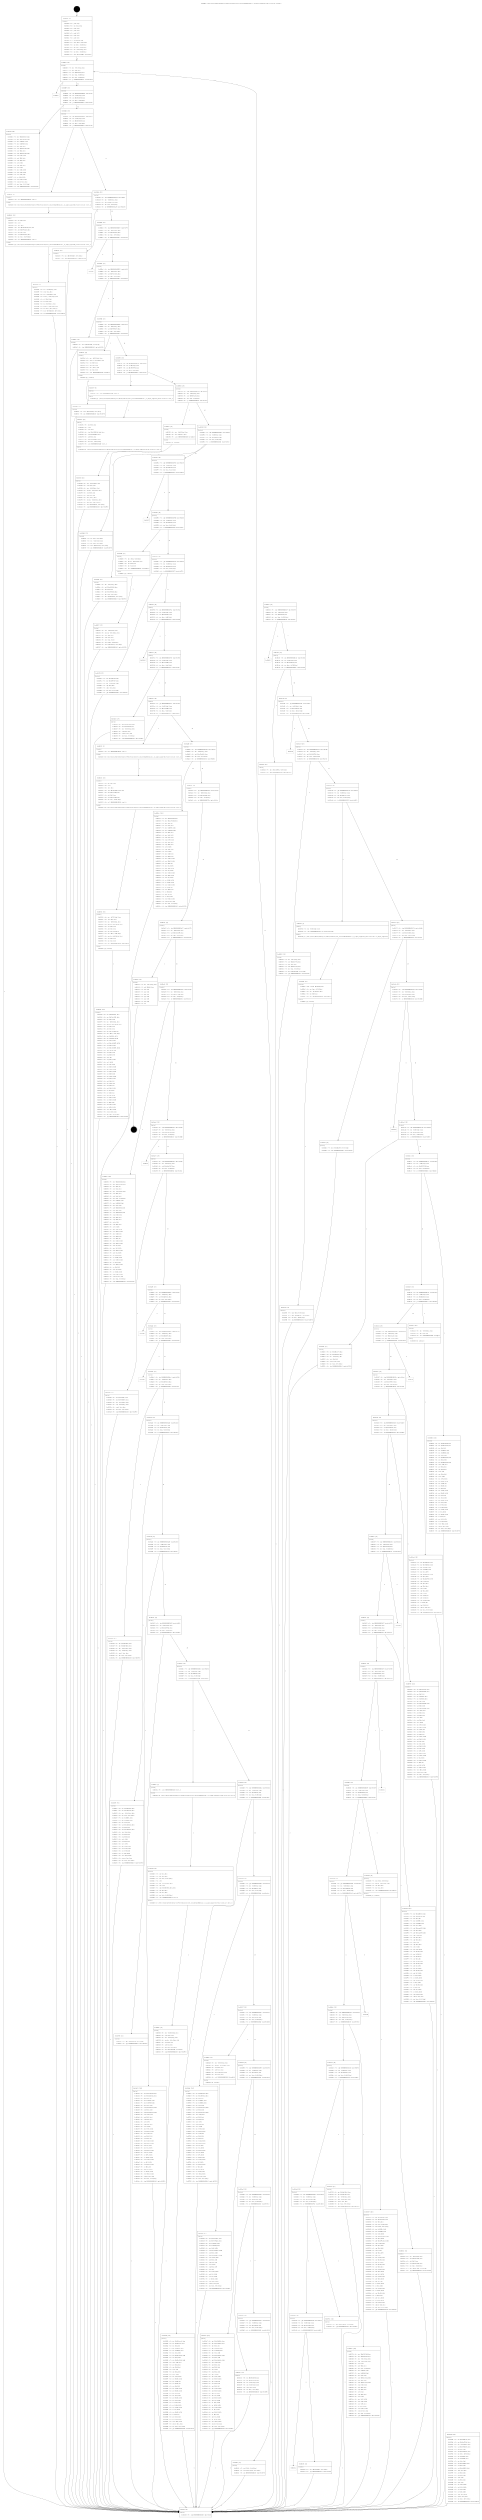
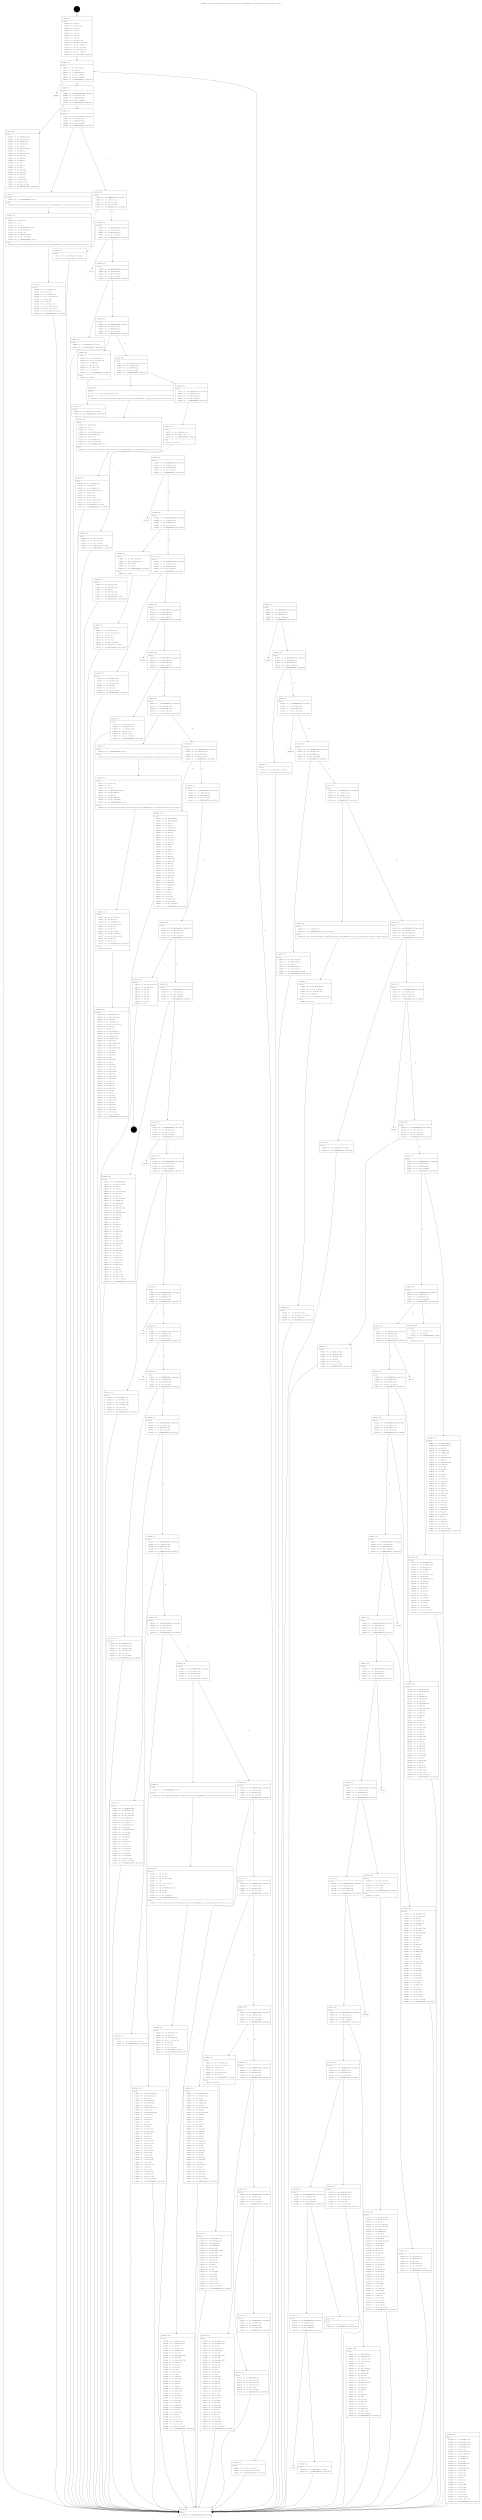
node "0x401951 [25]": removed
